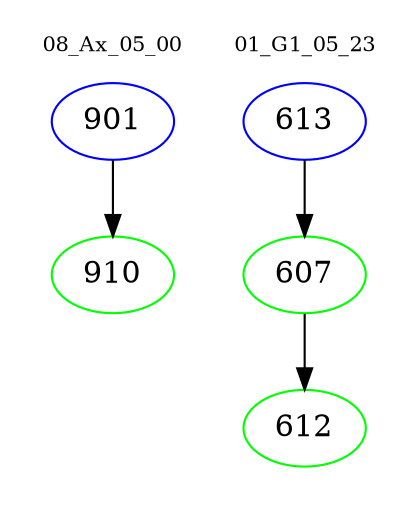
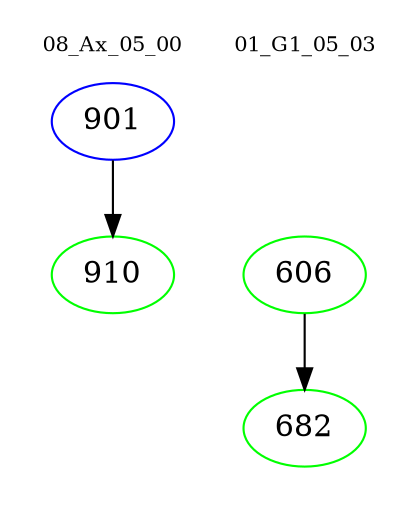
cluster "01_G1_05_23": label "01_G1_05_23" -> "01_G1_05_03"
node "613": removed
node "607": label "607" -> "606"
node "612": label "612" -> "682"
